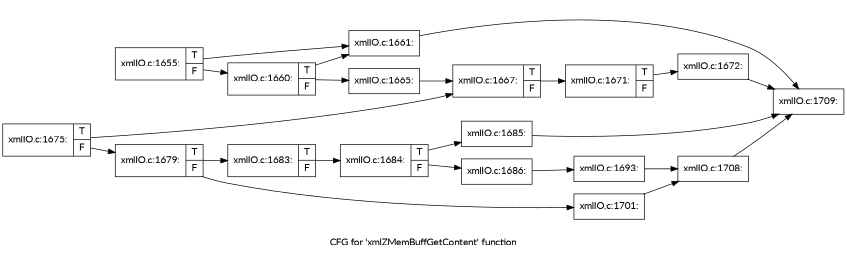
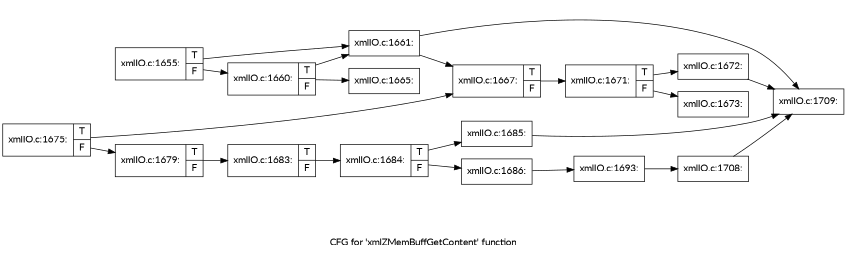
edge "xmlIO.c:1665:" -> "xmlIO.c:1667:": now "xmlIO.c:1661:" -> "xmlIO.c:1667:"
node "xmlIO.c:1673:": added
node "xmlIO.c:1701:": removed
